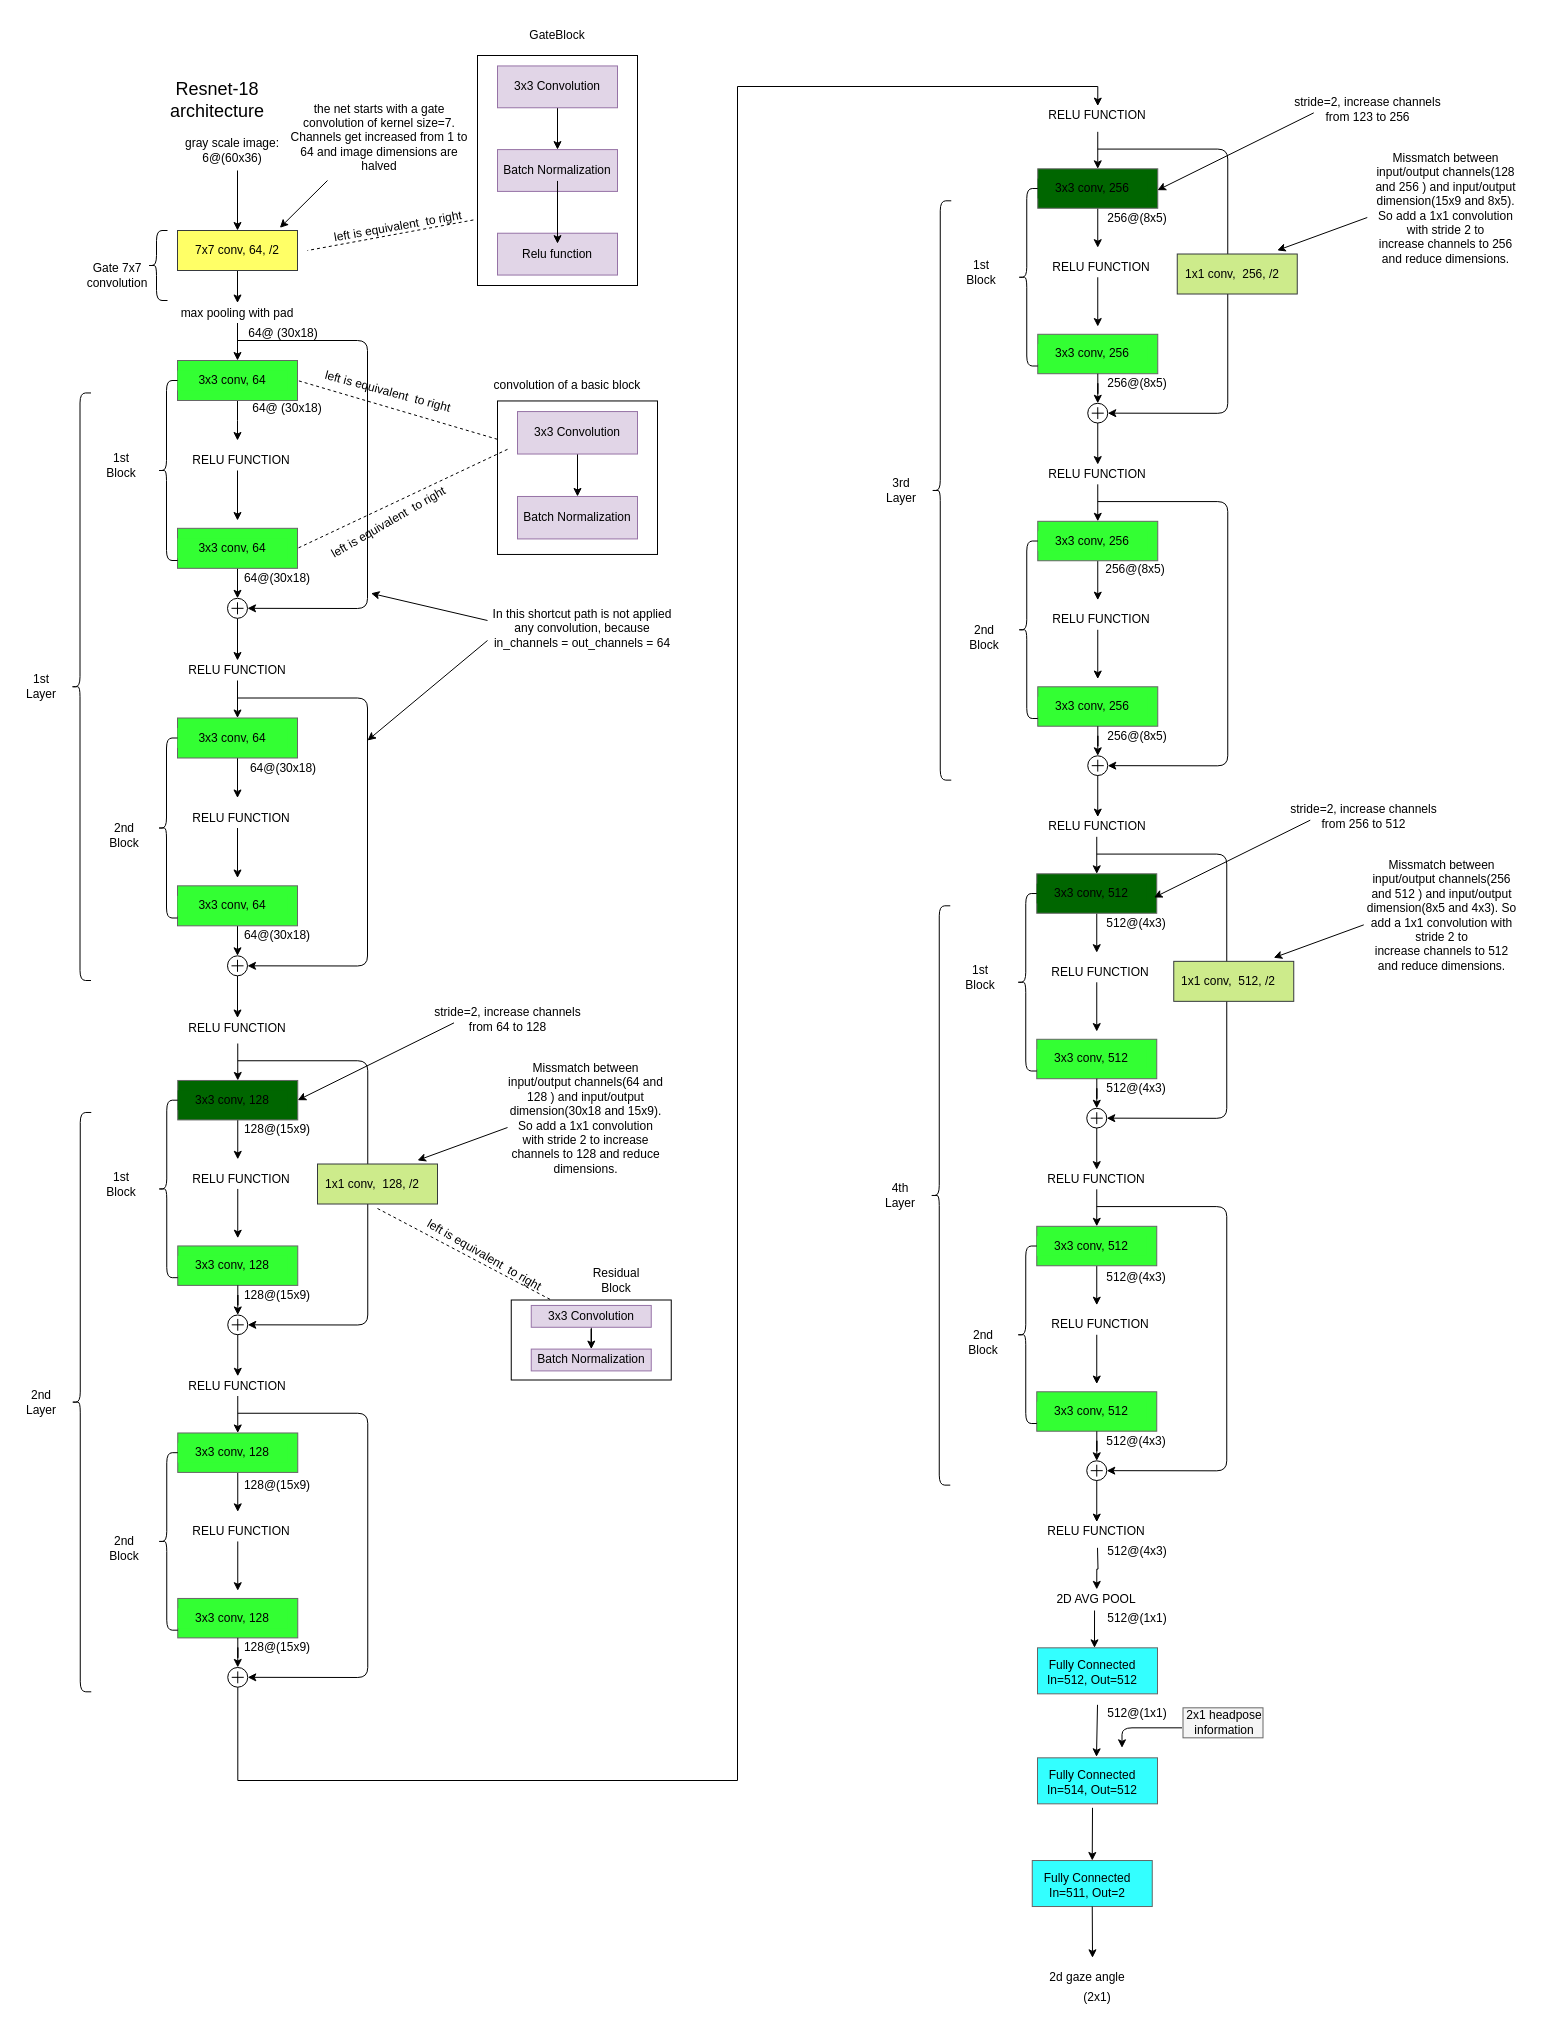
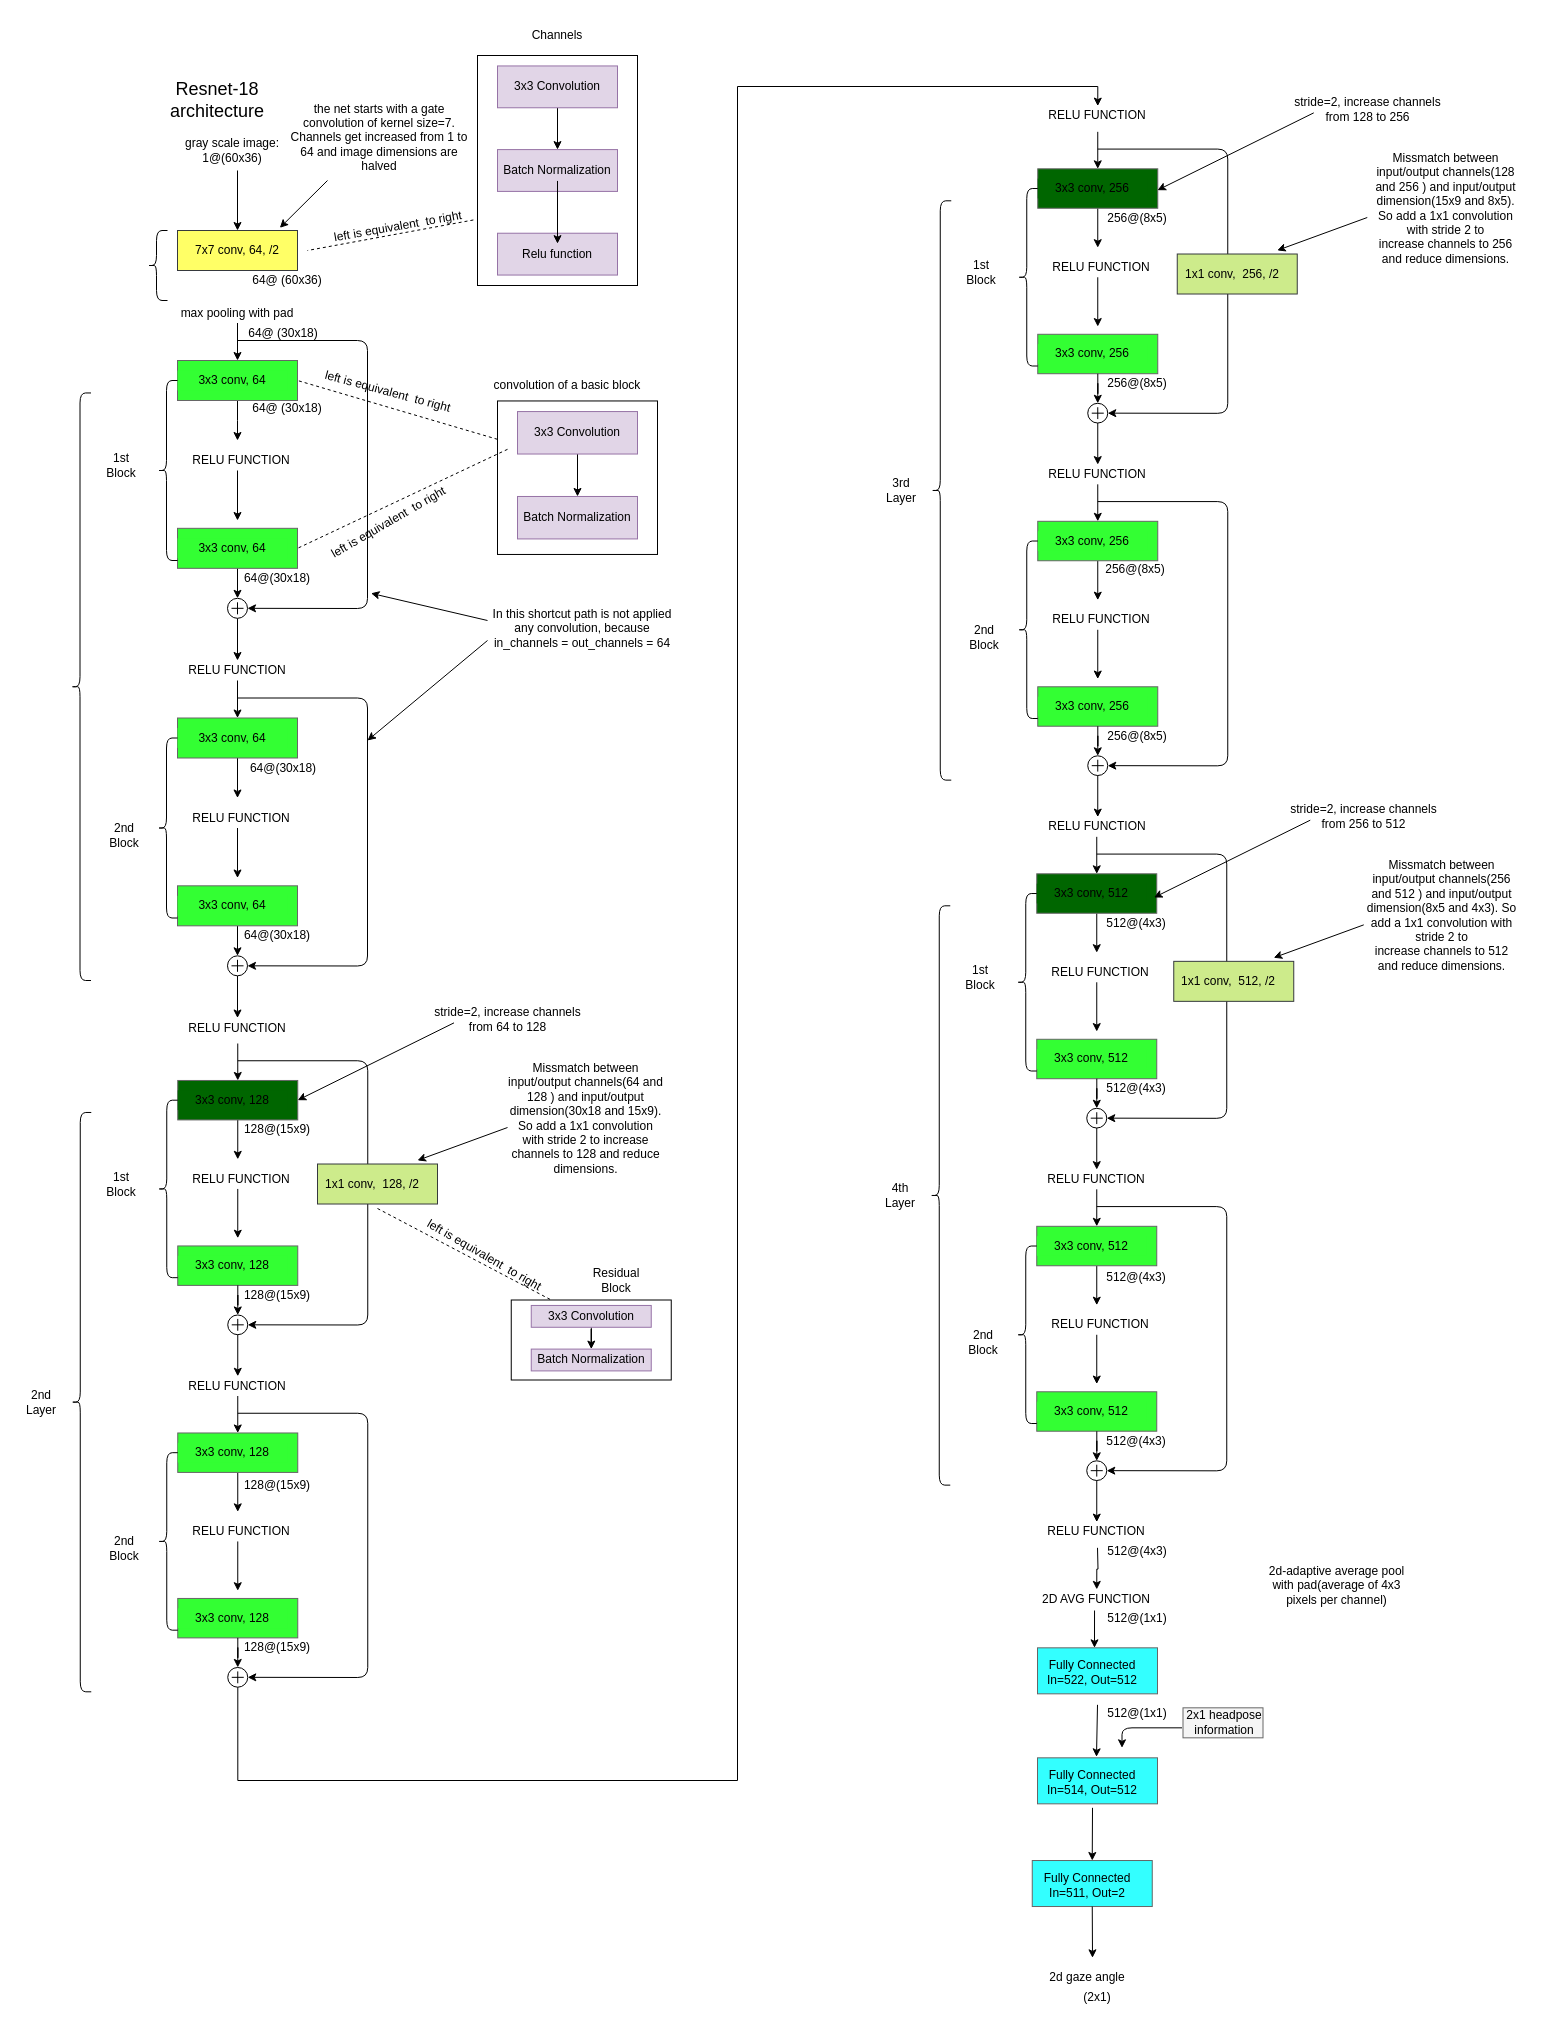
node "GateBlock": label "GateBlock" -> "Channels"
node "stride=2, increase channels from 123 to 256": label "stride=2, increase channels from 123 to 256" -> "stride=2, increase channels from 128 to 256"
node "gray scale image: 6@(60x36)": label "gray scale image: 6@(60x36)" -> "gray scale image: 1@(60x36)"
node "Gate 7x7 convolution": removed
node "64@ (60x36)": added
edge "7x7 conv, 64, /2" -> "max pooling with pad": removed
node "1st Layer": removed
node "2d-adaptive average pool with pad(average of 4x3 pixels per channel)": added
node "2D AVG POOL": label "2D AVG POOL" -> "2D AVG FUNCTION"
node "Fully Connected In=512, Out=512": label "Fully Connected In=512, Out=512" -> "Fully Connected In=522, Out=512"
